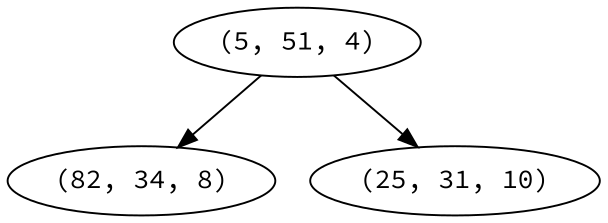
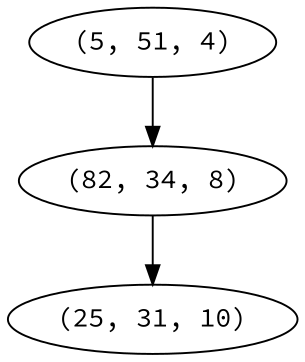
edge "(5, 51, 4)" -> "(25, 31, 10)": now "(82, 34, 8)" -> "(25, 31, 10)"
